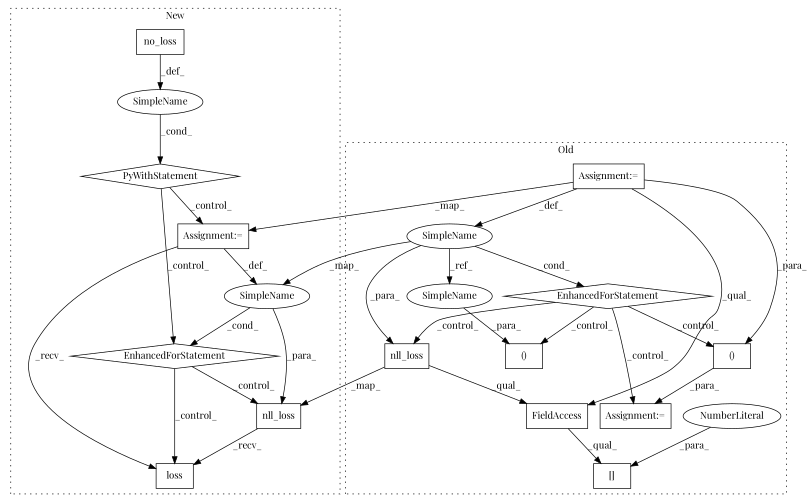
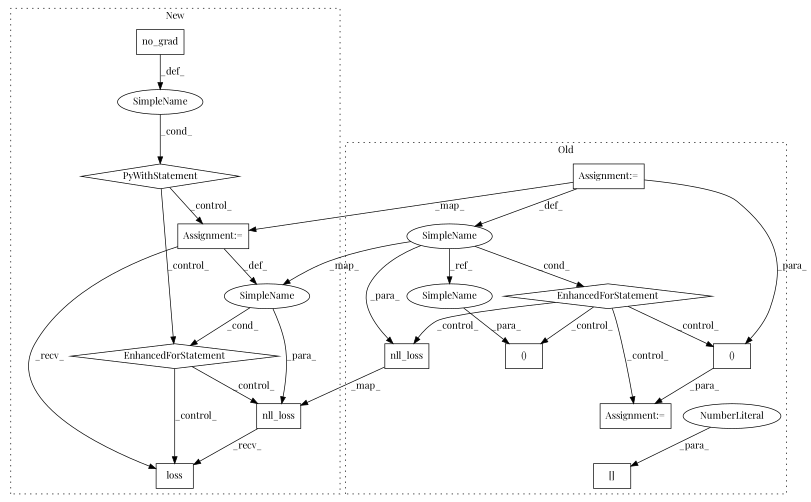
node "no_loss": label "no_loss" -> "no_grad"
node "FieldAccess": removed
